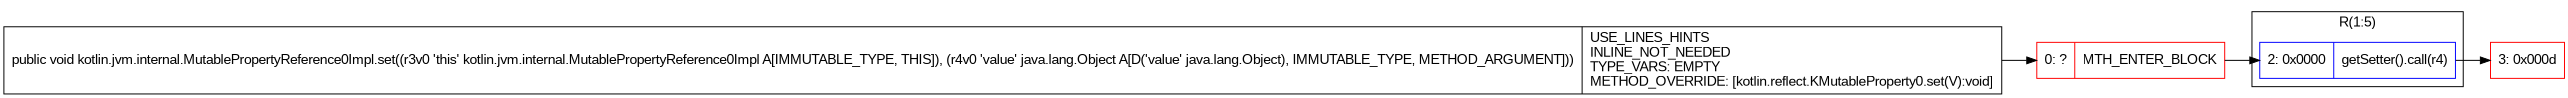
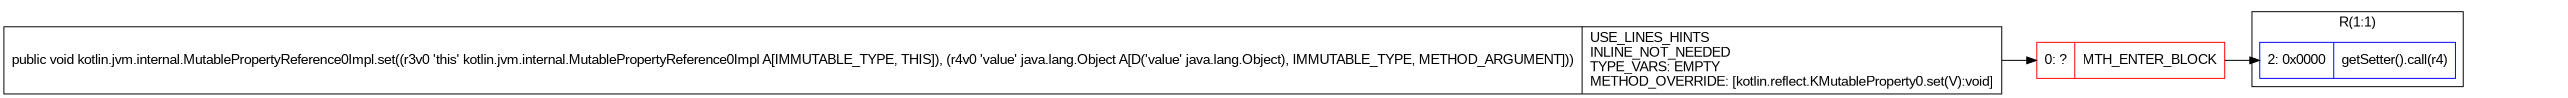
cluster "R(1:5)": label "R(1:5)" -> "R(1:1)"
node "3: 0x000d": removed
